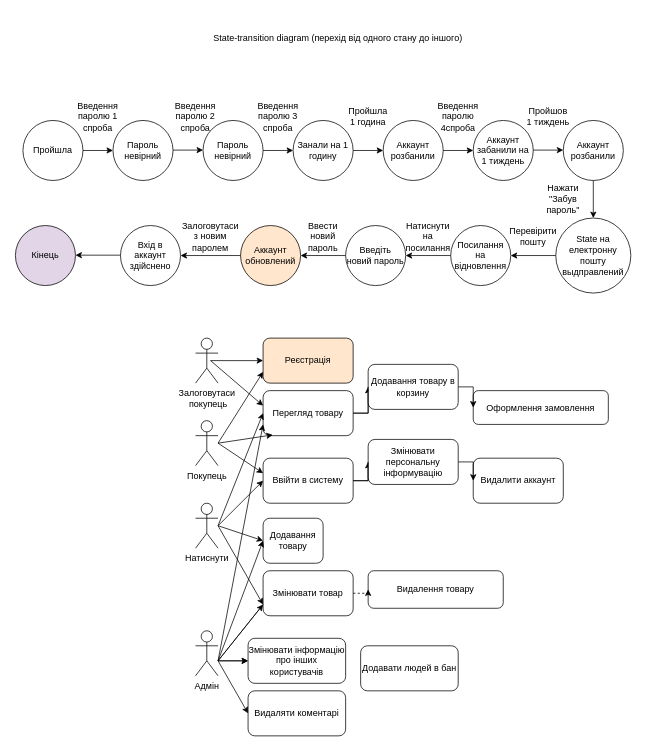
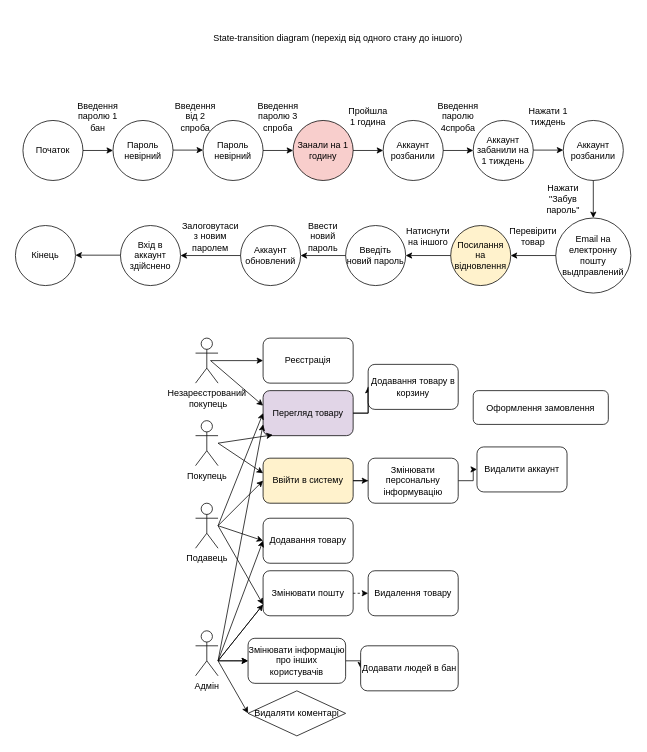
node "Введення паролю 1 спроба": label "Введення паролю 1 спроба" -> "Введення паролю 1 бан"
node "Введення паролю 2 спроба": label "Введення паролю 2 спроба" -> "Введення від 2 спроба"
node "Пройшов 1 тиждень": label "Пройшов 1 тиждень" -> "Нажати 1 тиждень"
node "Пройшла": label "Пройшла" -> "Початок"
node "Занали на 1 годину": fillcolor #ffffff -> #f8cecc
node "Натиснути на посилання": label "Натиснути на посилання" -> "Натиснути на іншого"
node "Перевірити пошту": label "Перевірити пошту" -> "Перевірити товар"
node "Кінець": fillcolor #e1d5e7 -> #ffffff
node "Аккаунт обновлений": fillcolor #ffe6cc -> #ffffff
node "Посилання на відновлення": fillcolor #ffffff -> #fff2cc
node "State на електронну пошту выдправлений": label "State на електронну пошту выдправлений" -> "Email на електронну пошту выдправлений"
node "Реєстрація": fillcolor #ffe6cc -> #ffffff
edge "Додавання товару в корзину" -> "Оформлення замовлення": removed
node "Залоговутаси покупець": label "Залоговутаси покупець" -> "Незареєстрований покупець"
edge "Покупець" -> "Реєстрація": removed
node "Перегляд товару": fillcolor #ffffff -> #e1d5e7
node "Змінювати персональну інформувацію": moved (413, 462) -> (413, 480)
node "Ввійти в систему": fillcolor #ffffff -> #fff2cc
node "Видалити аккаунт": moved (518, 480) -> (522, 469)
node "Додавання товару": size 60x45 -> 90x45
node "Натиснути": label "Натиснути" -> "Подавець"
node "Видалення товару": size 135x38 -> 90x45
node "Змінювати товар": label "Змінювати товар" -> "Змінювати пошту"
edge "Змінювати інформацію про інших користувачів" -> "Додавати людей в бан": added
node "Видаляти коментарі": shape rounded rectangle -> diamond
